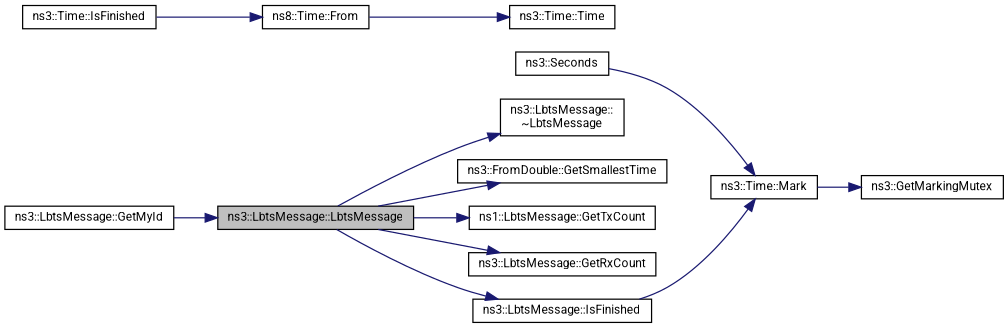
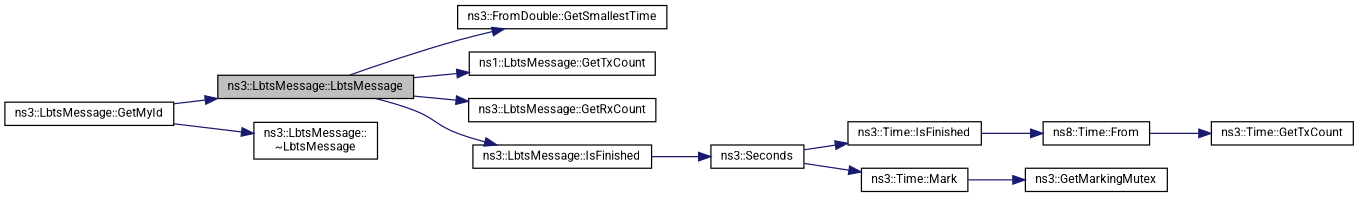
node "ns3::Time::Time": label "ns3::Time::Time" -> "ns3::Time::GetTxCount"
edge "ns3::Seconds" -> "ns3::Time::IsFinished": added
edge "ns3::LbtsMessage::LbtsMessage" -> "ns3::LbtsMessage:: ~LbtsMessage": now "ns3::LbtsMessage::GetMyId" -> "ns3::LbtsMessage:: ~LbtsMessage"
edge "ns3::LbtsMessage::IsFinished" -> "ns3::Time::Mark": now "ns3::LbtsMessage::IsFinished" -> "ns3::Seconds"
